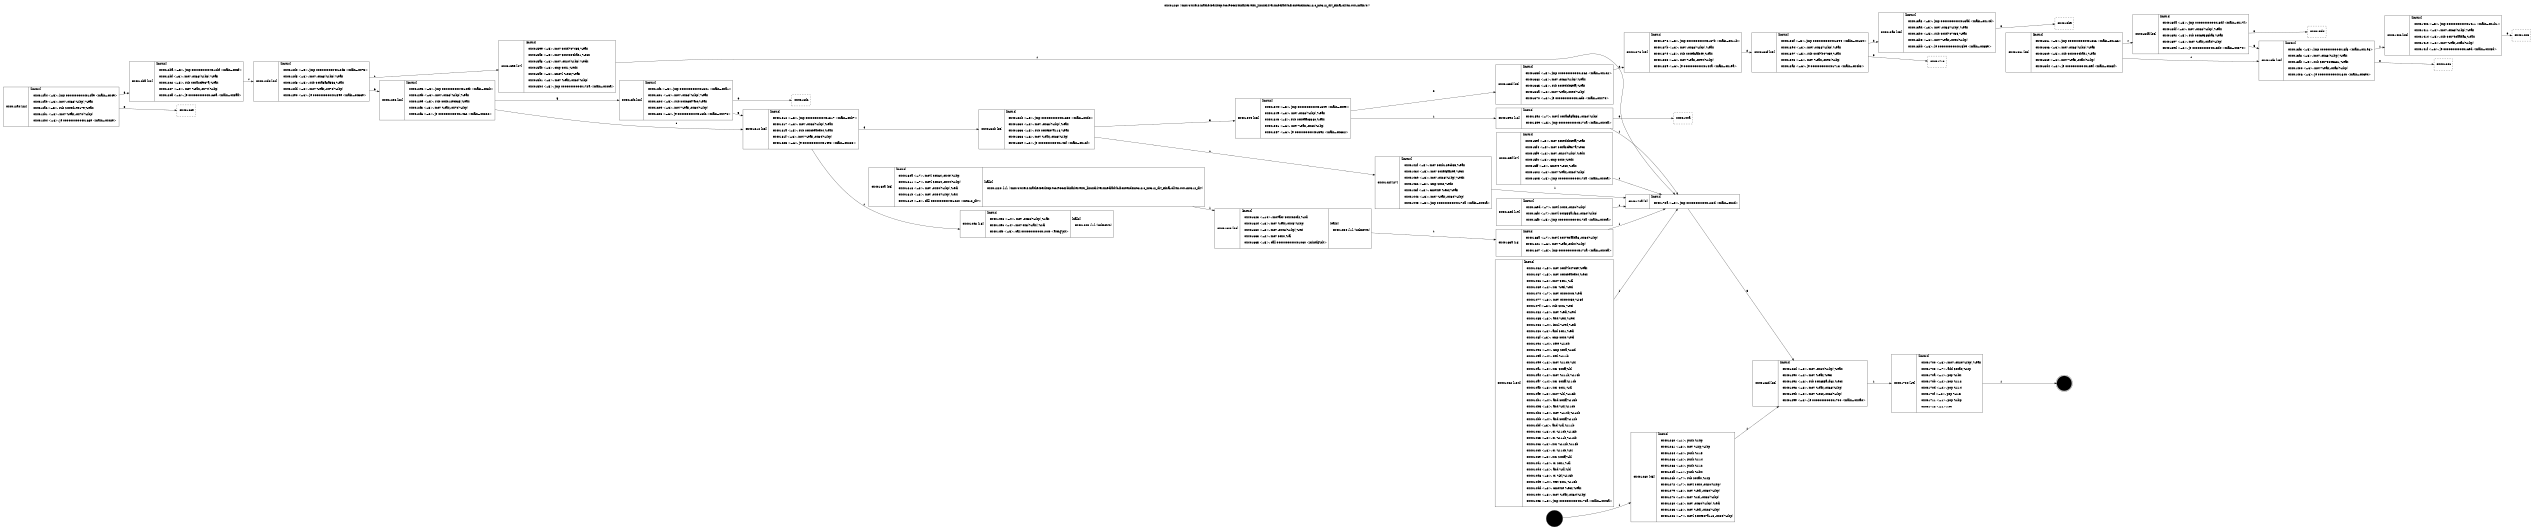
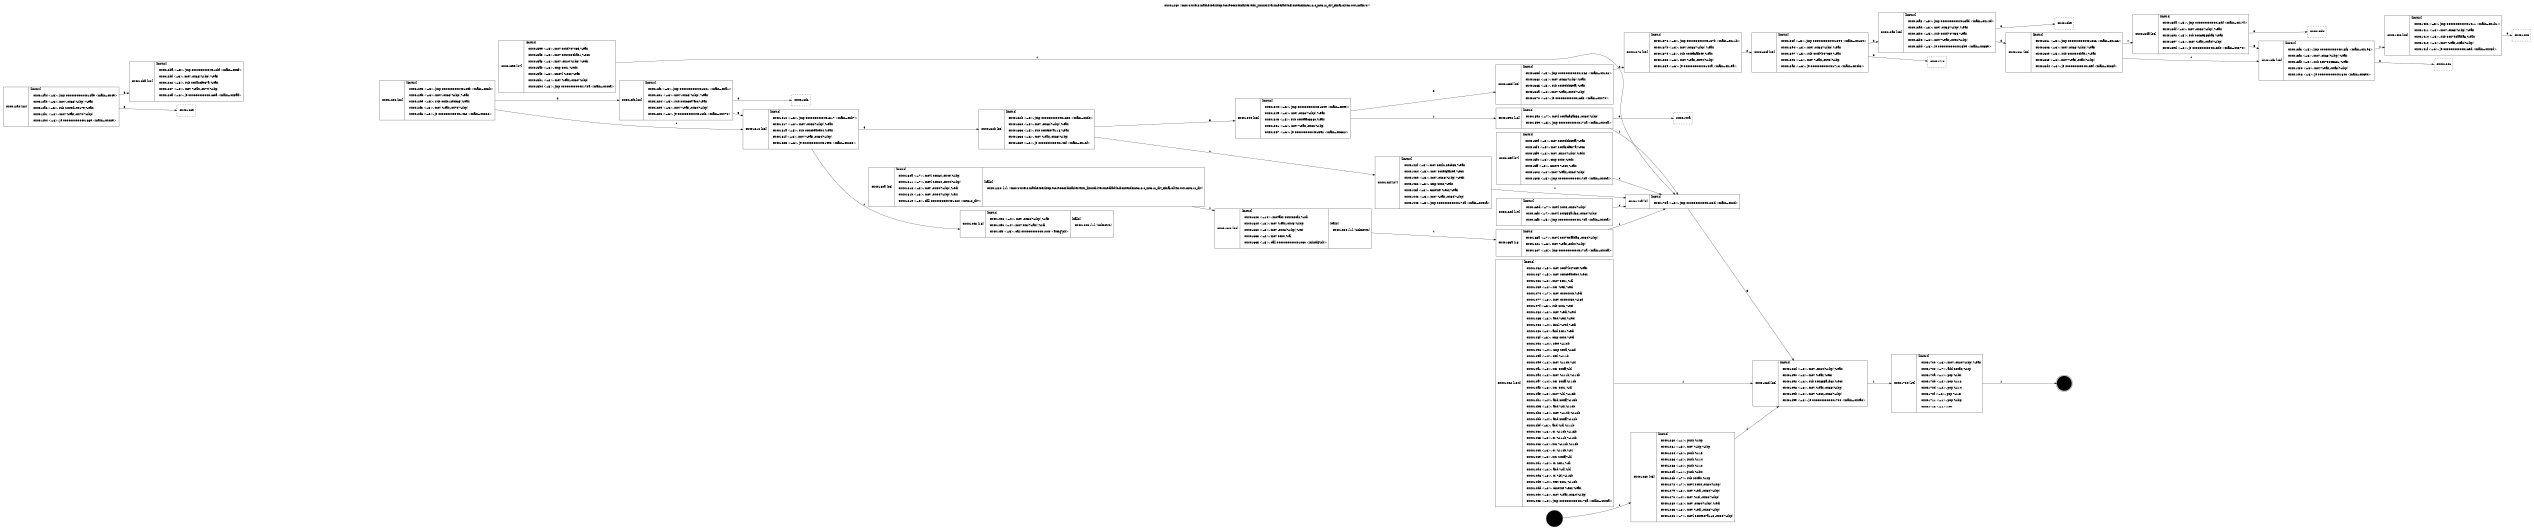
edge "0x4013a8 [25]" -> "0x4013c1 [25]": added, label "2"
node "0x4012d0 [22]": removed
edge "0x4012e6 [22]" -> "0x4012fc [22]": label " 5" -> " 4"
edge "0x401462 [134]" -> "0x40172a [5]": now "0x401462 [134]" -> "0x40128d [23]"
